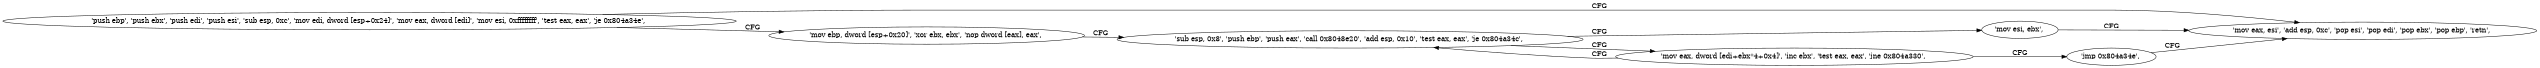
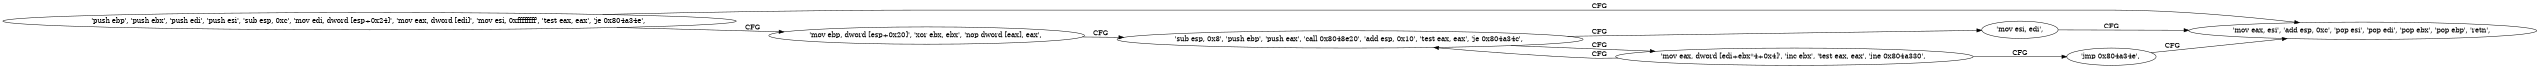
node "'mov esi, ebx',": label "'mov esi, ebx'," -> "'mov esi, edi',"
